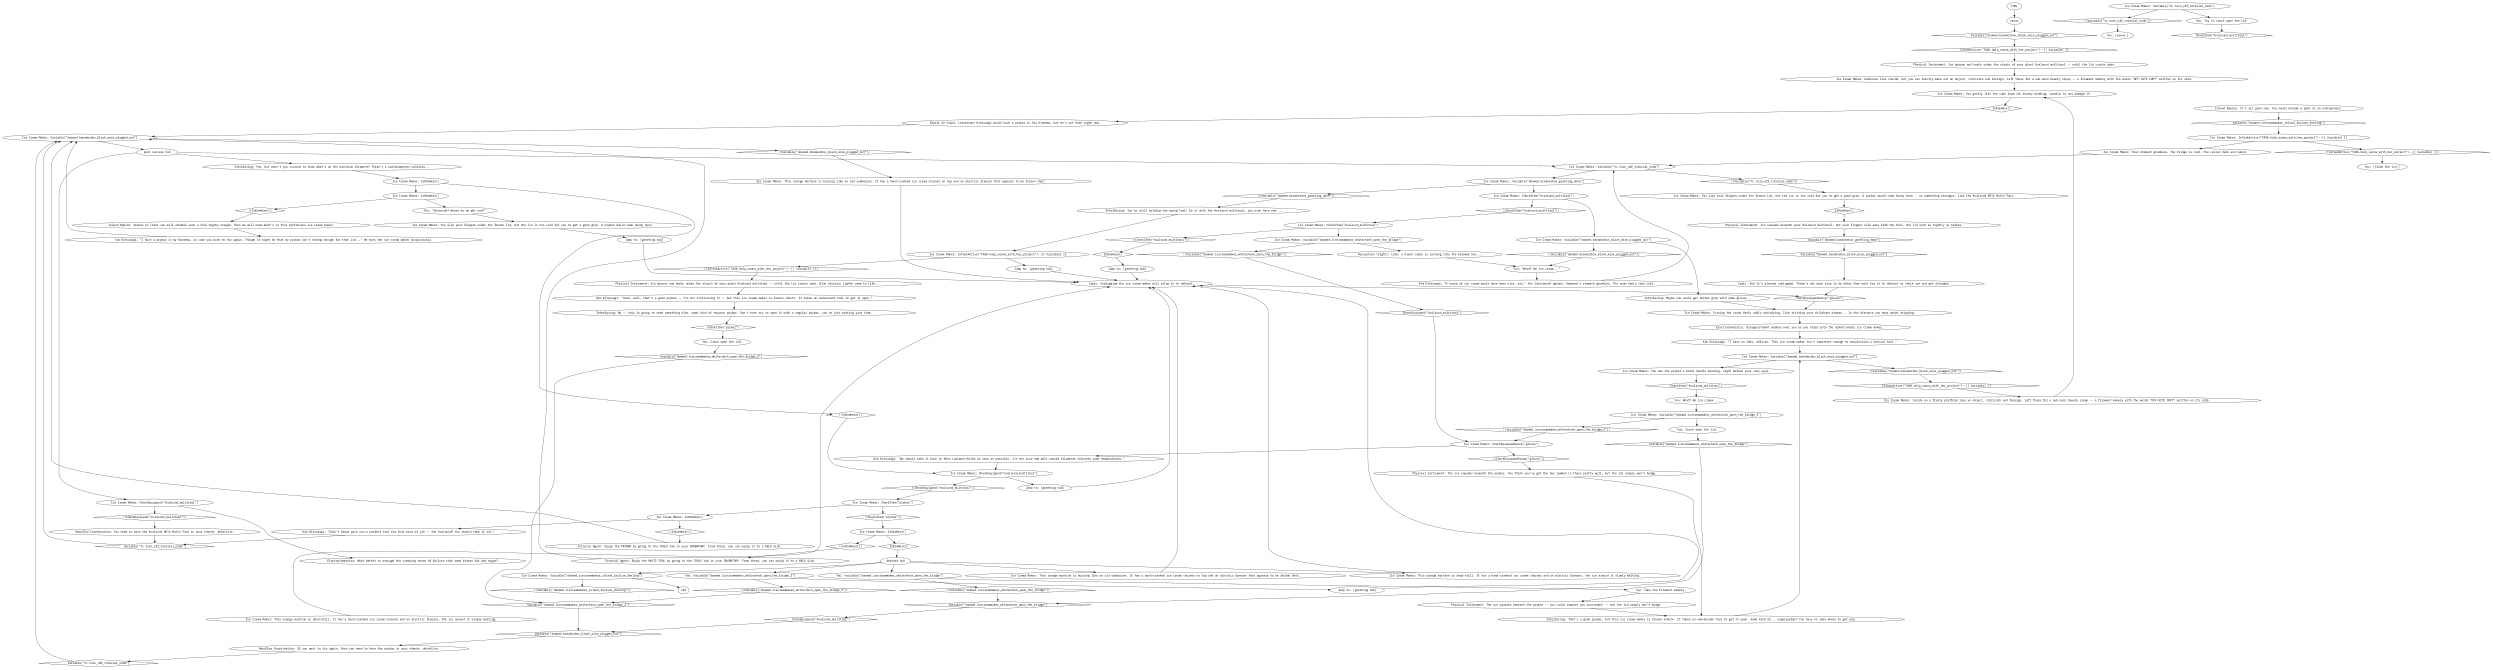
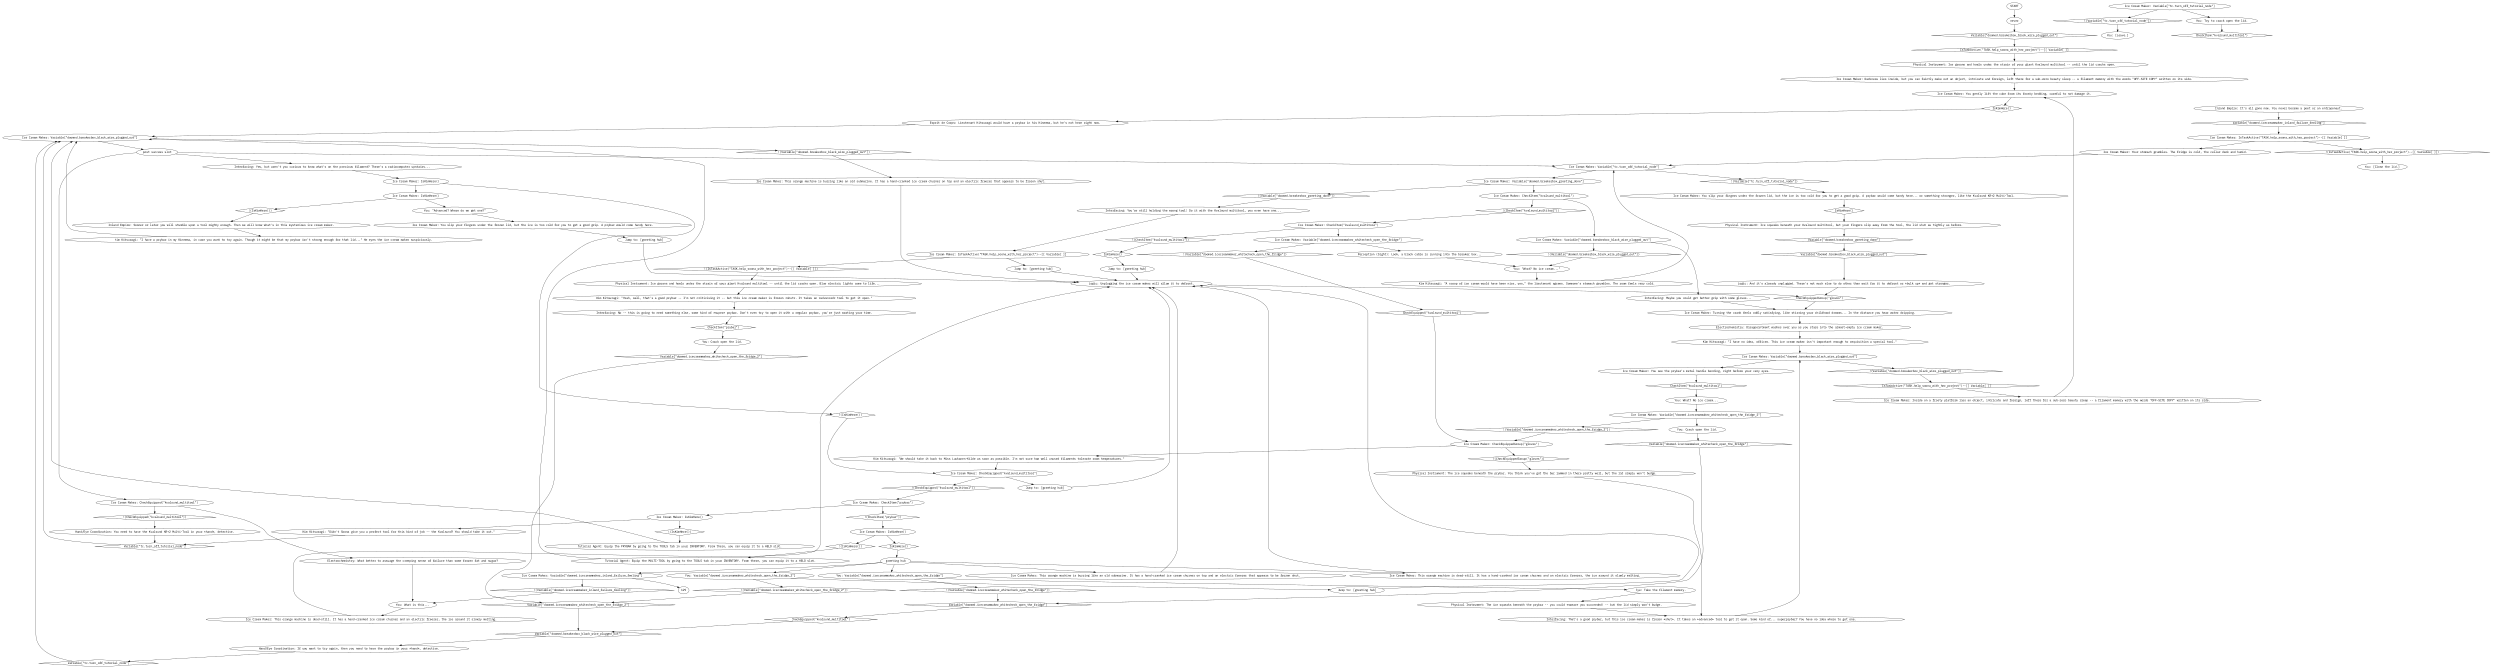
node "TOOL": label "TOOL" -> "START"
node "post success hub": label "post success hub" -> "post success slot"
node "defrost hub": label "defrost hub" -> "greeting hub"
node "You: What is this...": added
